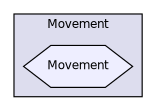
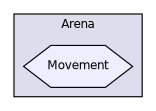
cluster "Movement": label "Movement" -> "Arena"
